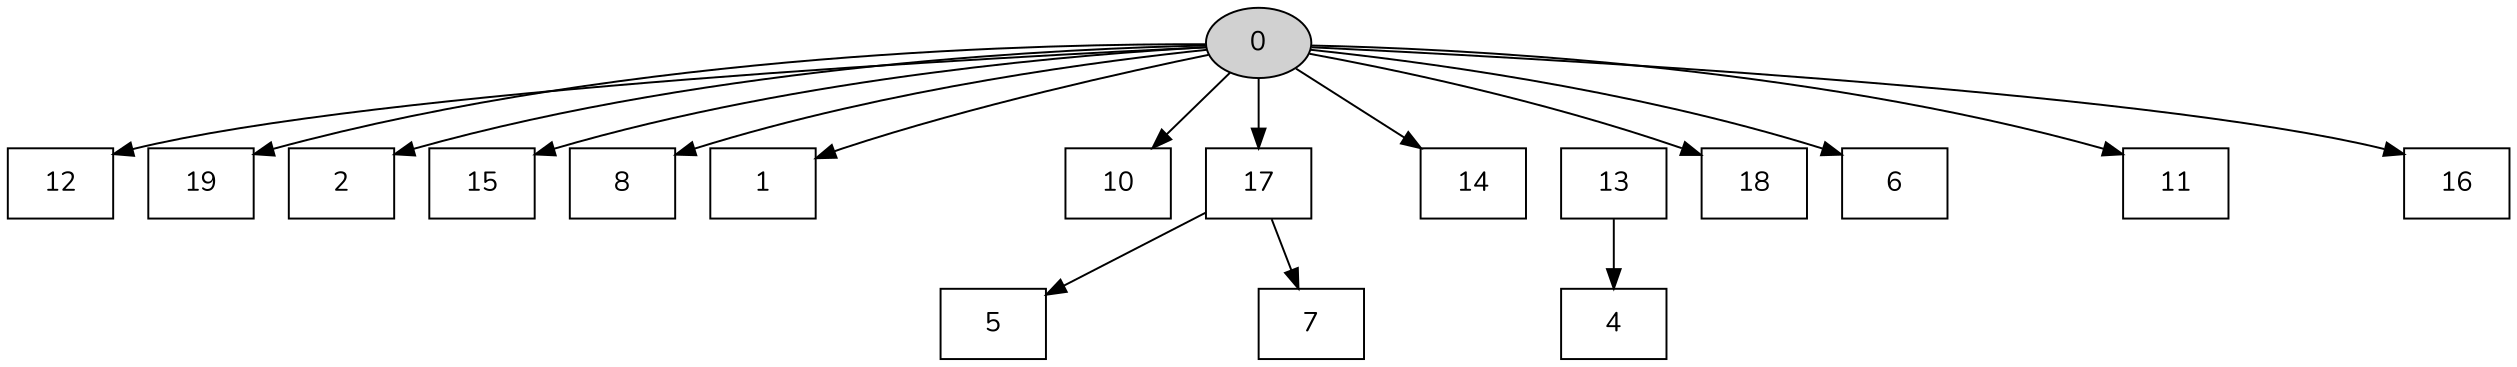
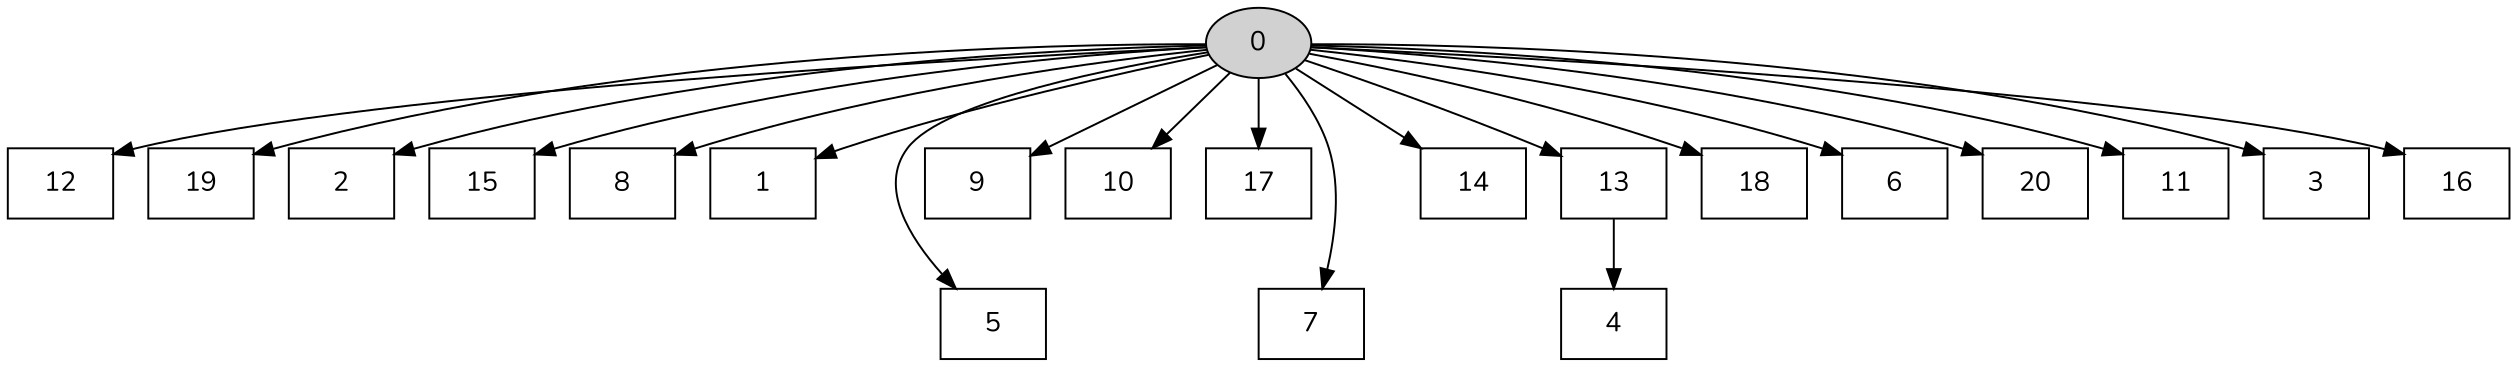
edge "0" -> "13": added
node "9": added
node "20": added
node "3": added
edge "17" -> "7": now "0" -> "7"
edge "17" -> "5": now "0" -> "5"
